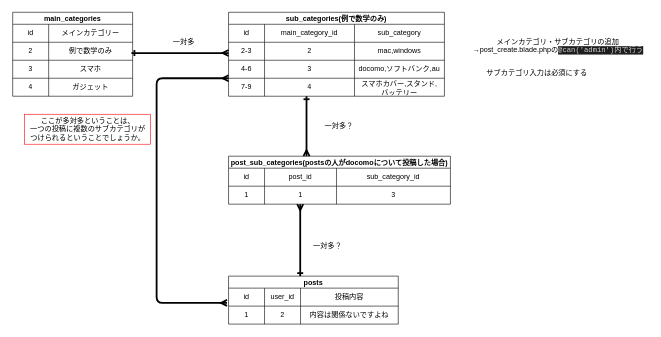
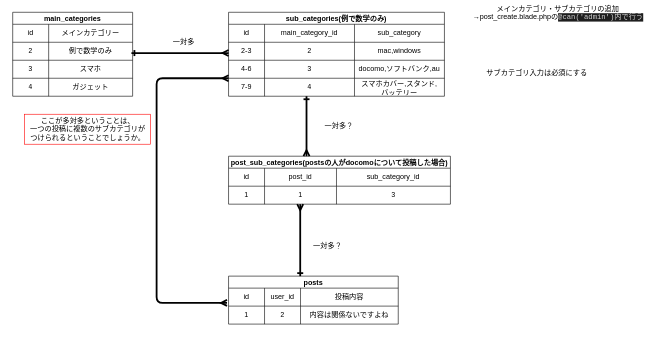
node "メインカテゴリ・サブカテゴリの追加 →post_create.blade.phpの@can('admin')内で行う": moved (558, 46) -> (558, 13)
